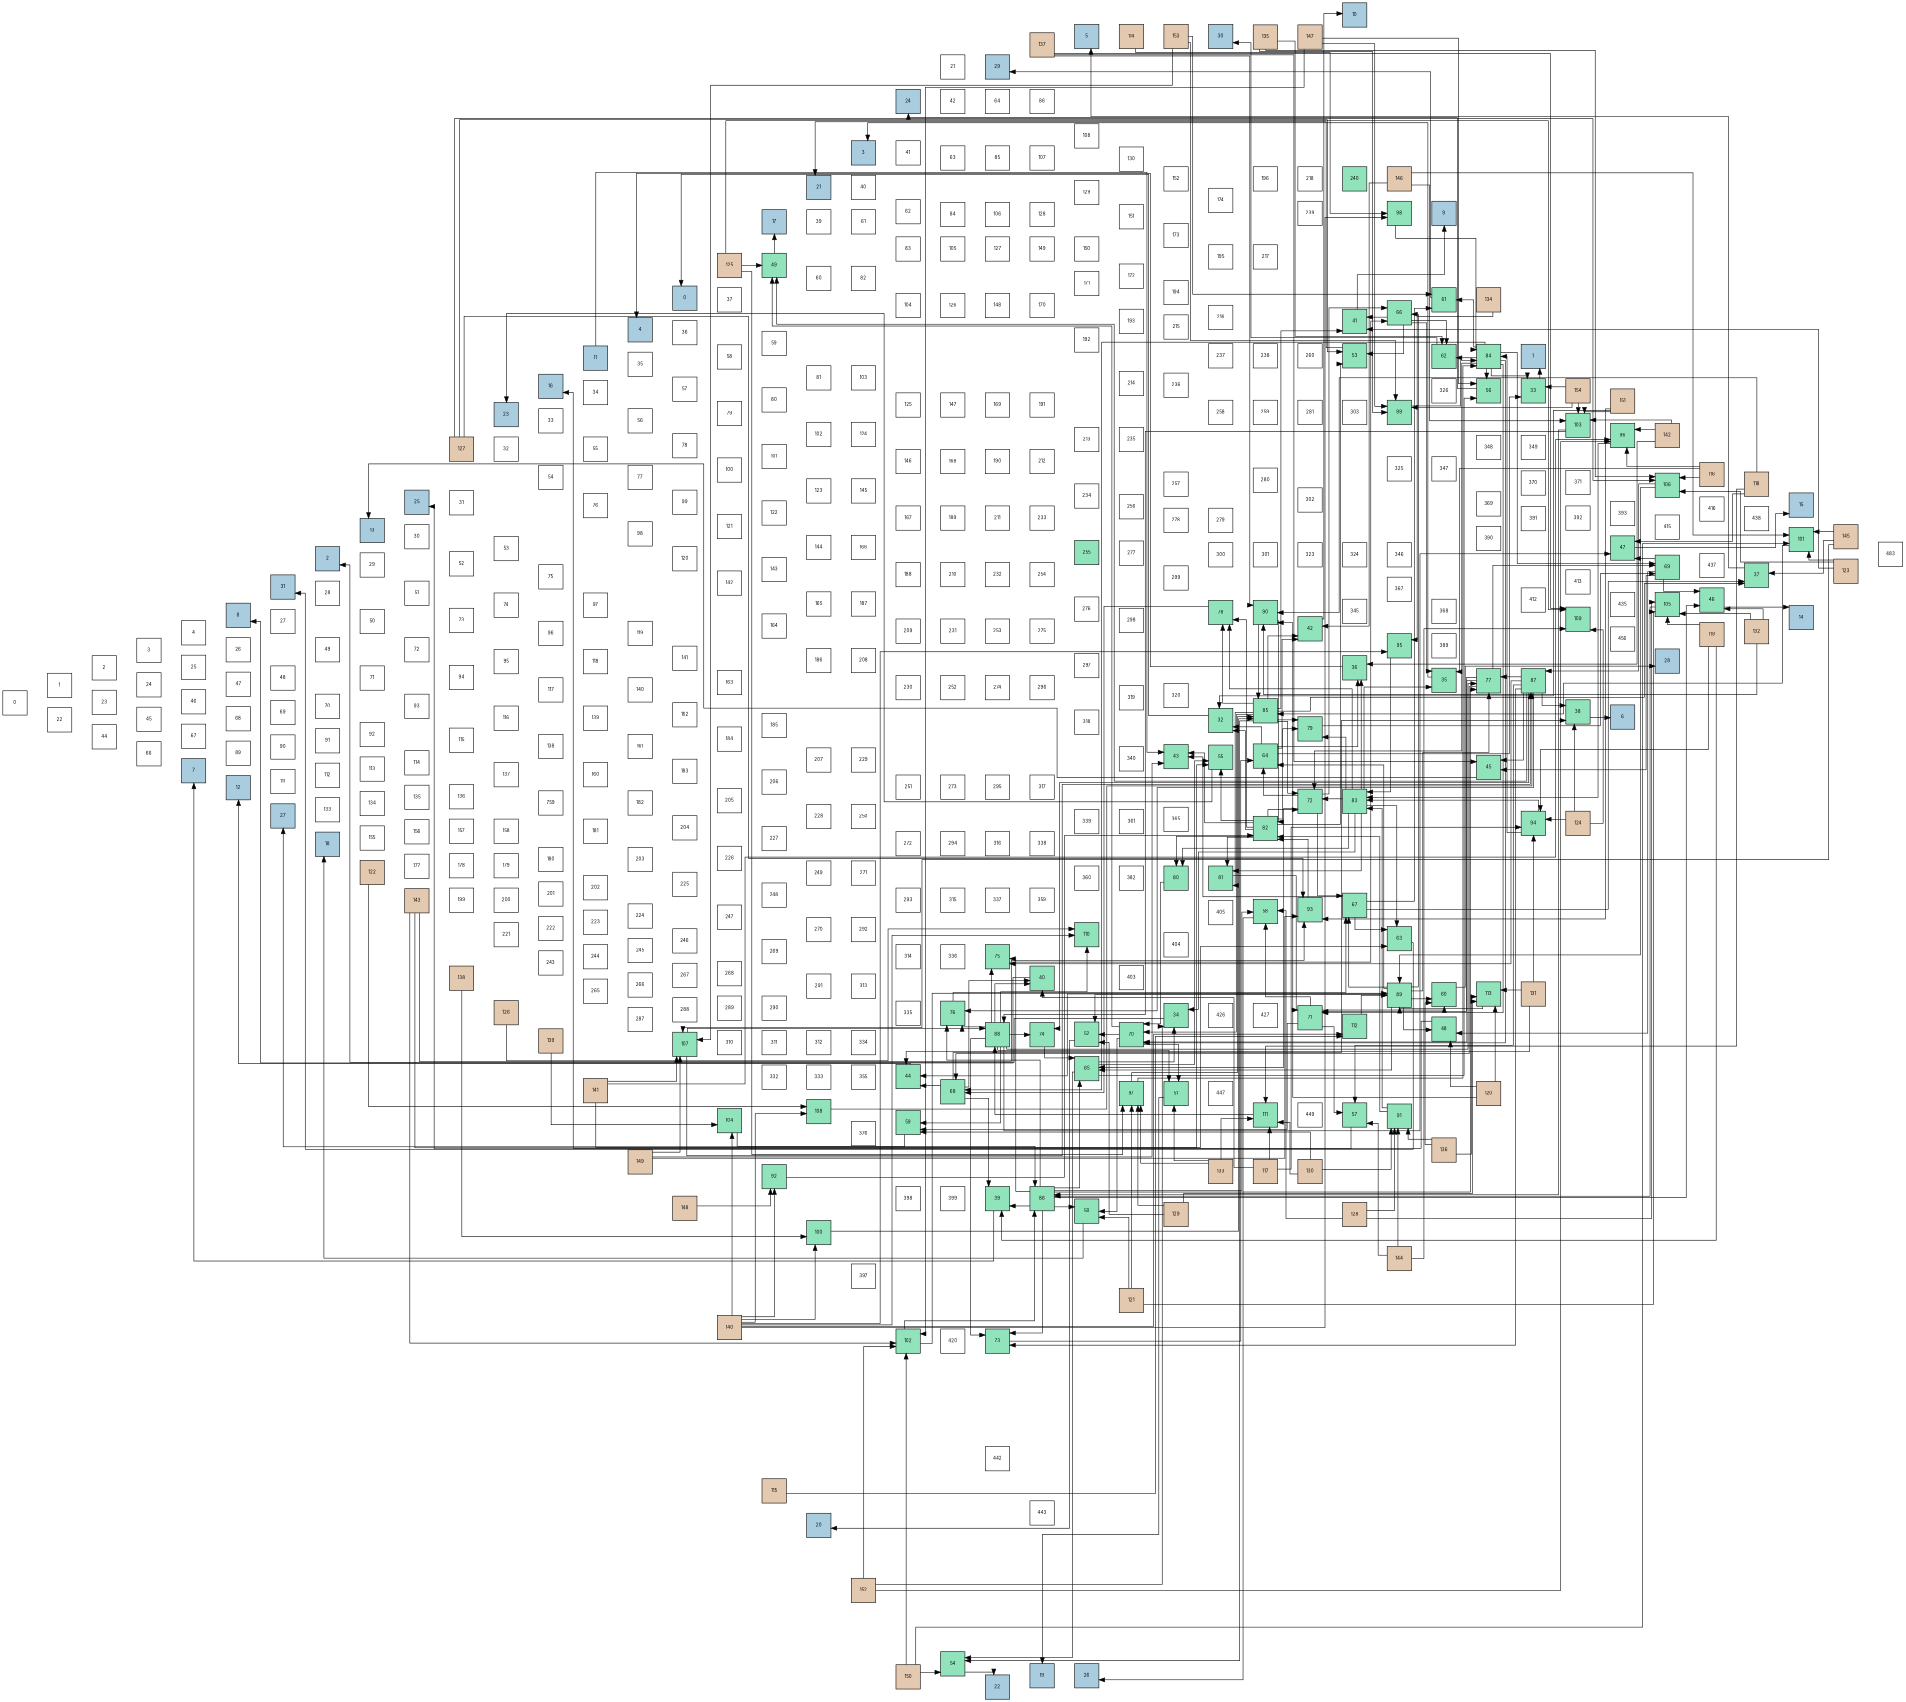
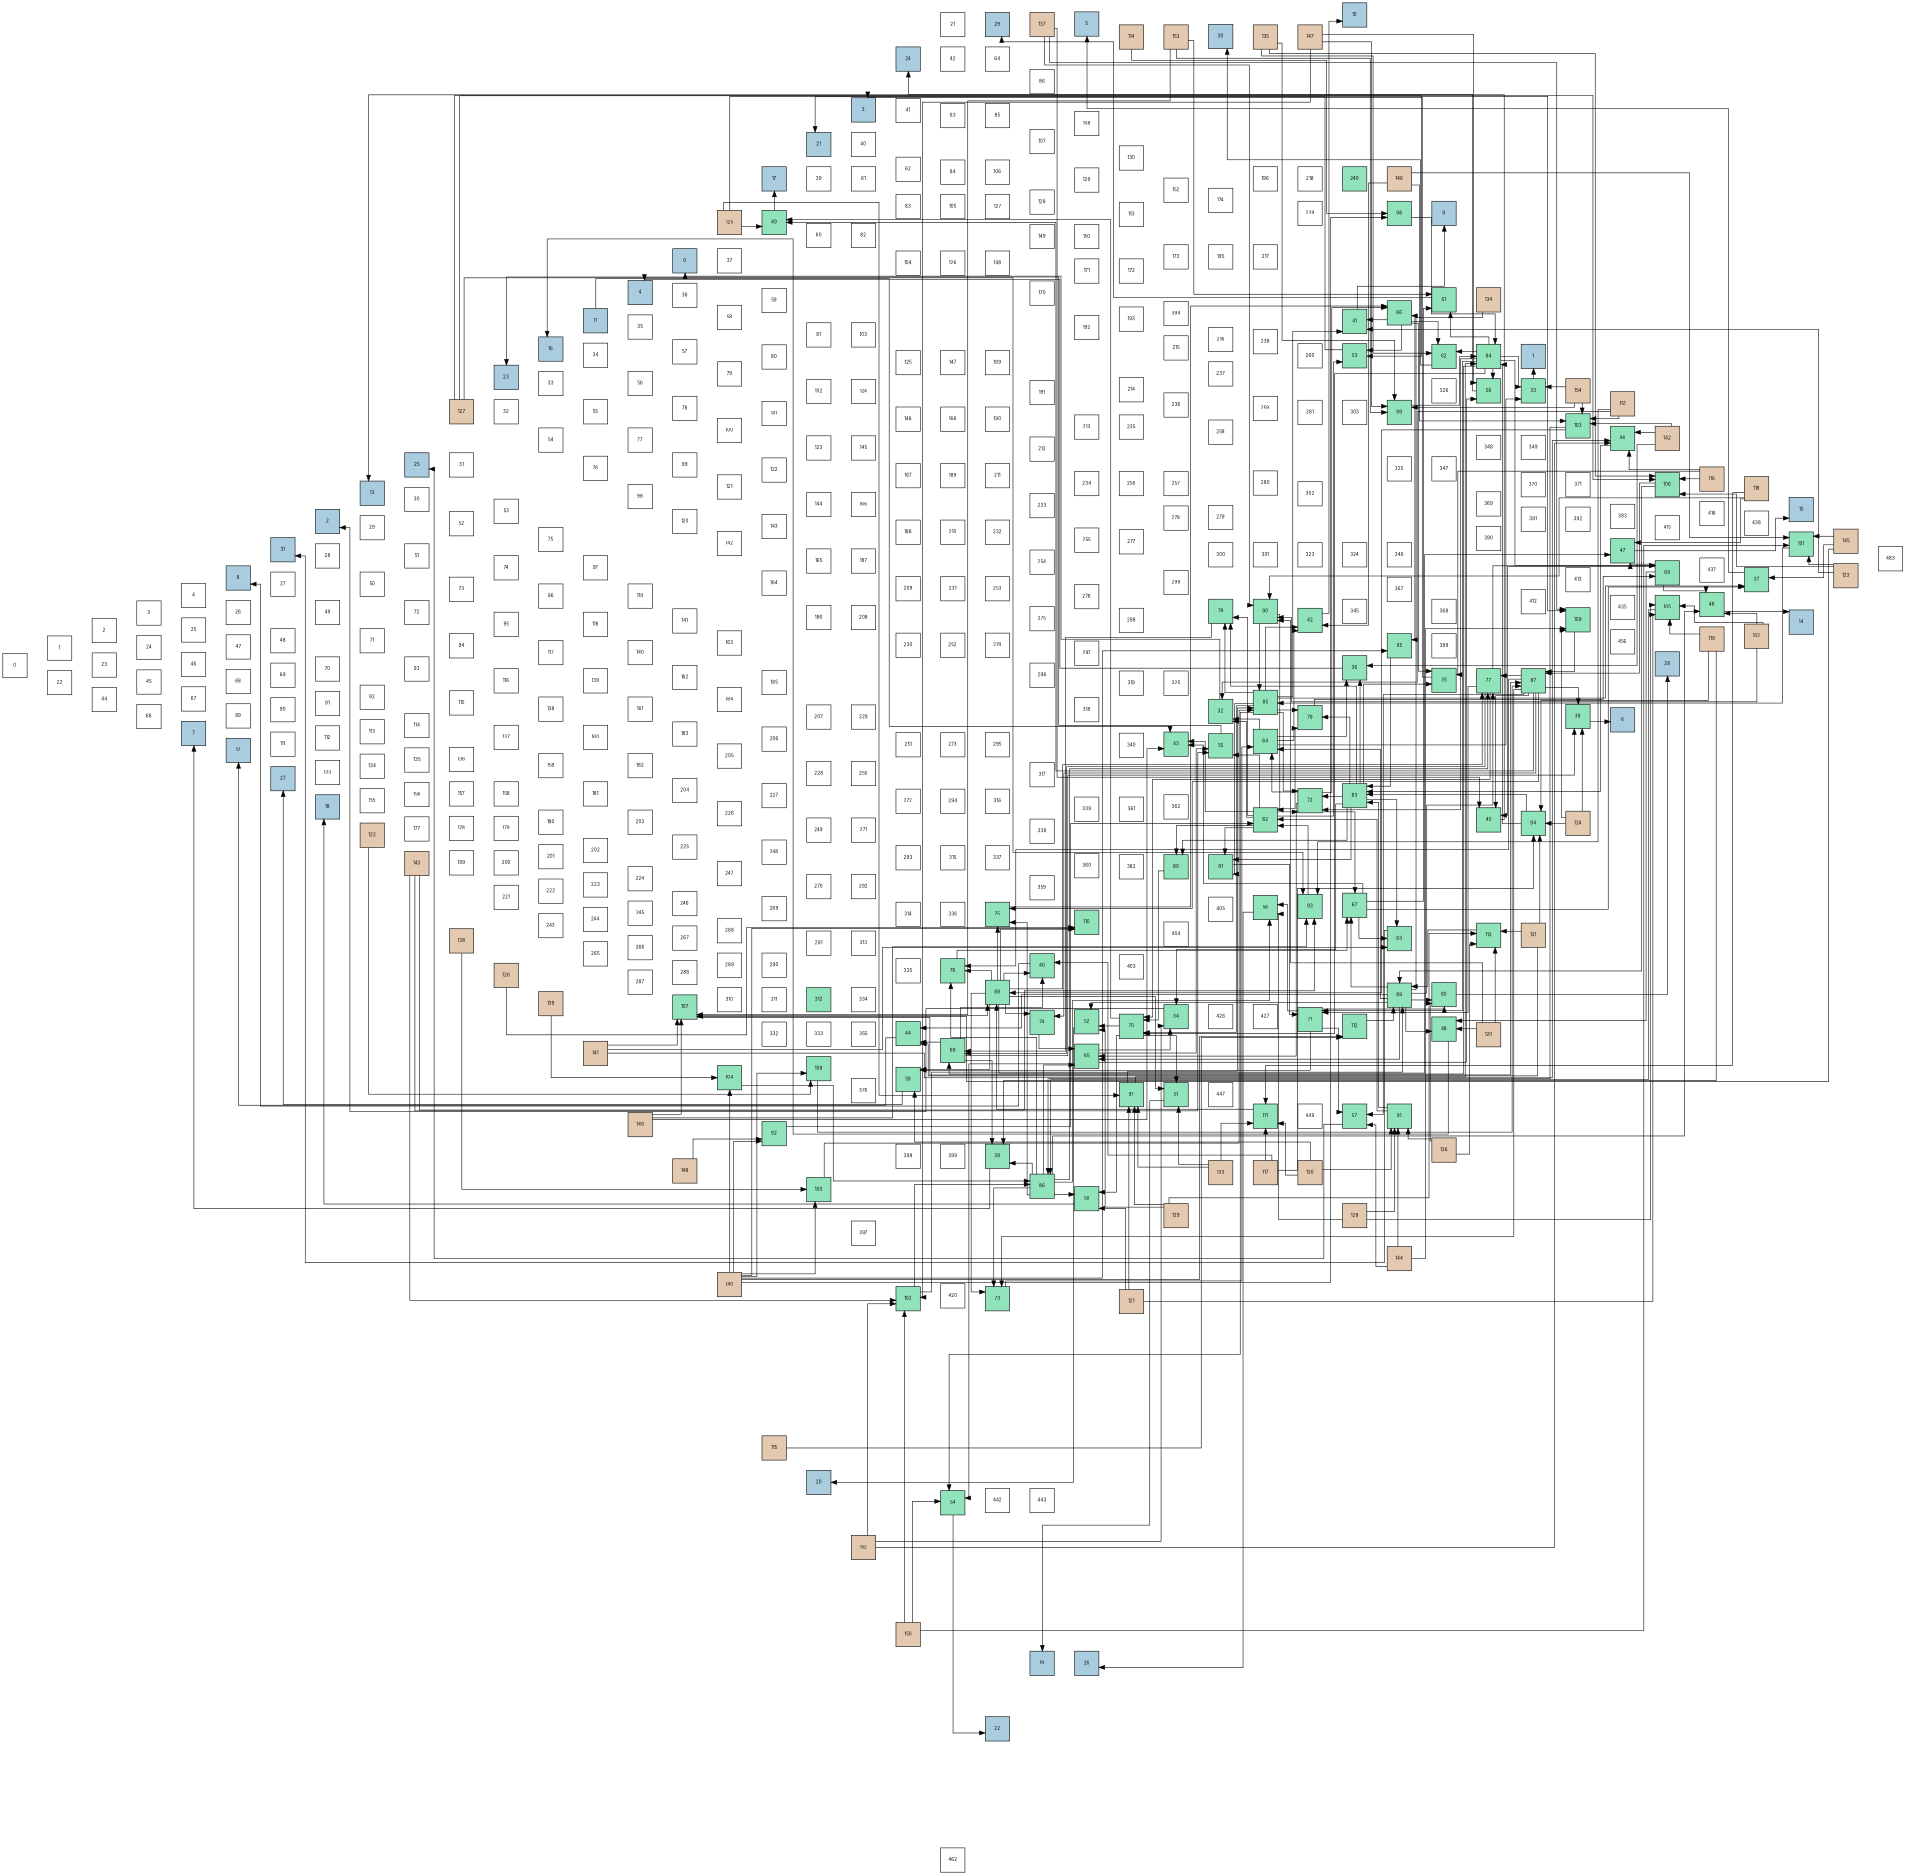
node "194": label "194" -> "394"
node "255": fillcolor #91e3bb -> #ffffff
edge "109" -> "87": added
node "759": label "759" -> "159"
node "365": label "365" -> "362"
node "312": fillcolor #ffffff -> #91e3bb
node "462": added
